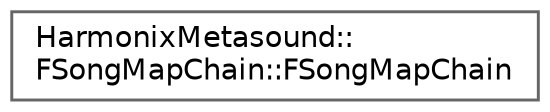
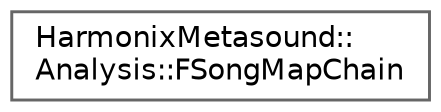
node "HarmonixMetasound:: FSongMapChain::FSongMapChain": label "HarmonixMetasound:: FSongMapChain::FSongMapChain" -> "HarmonixMetasound:: Analysis::FSongMapChain"
